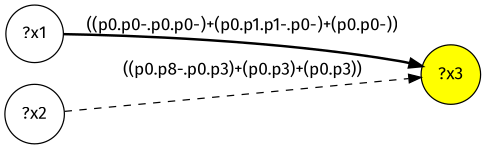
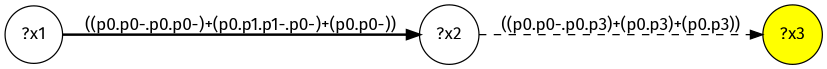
edge "?x1" -> "?x3": now "?x1" -> "?x2"
edge "?x2" -> "?x3": label "((p0.p8-.p0.p3)+(p0.p3)+(p0.p3))" -> "((p0.p0-.p0.p3)+(p0.p3)+(p0.p3))"
